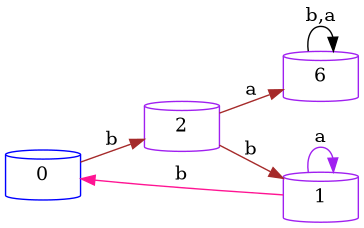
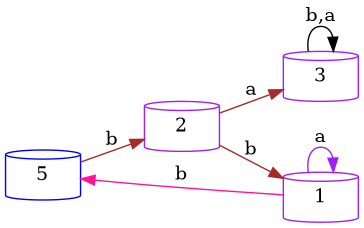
node "6": label "6" -> "3"
node "0": label "0" -> "5"
